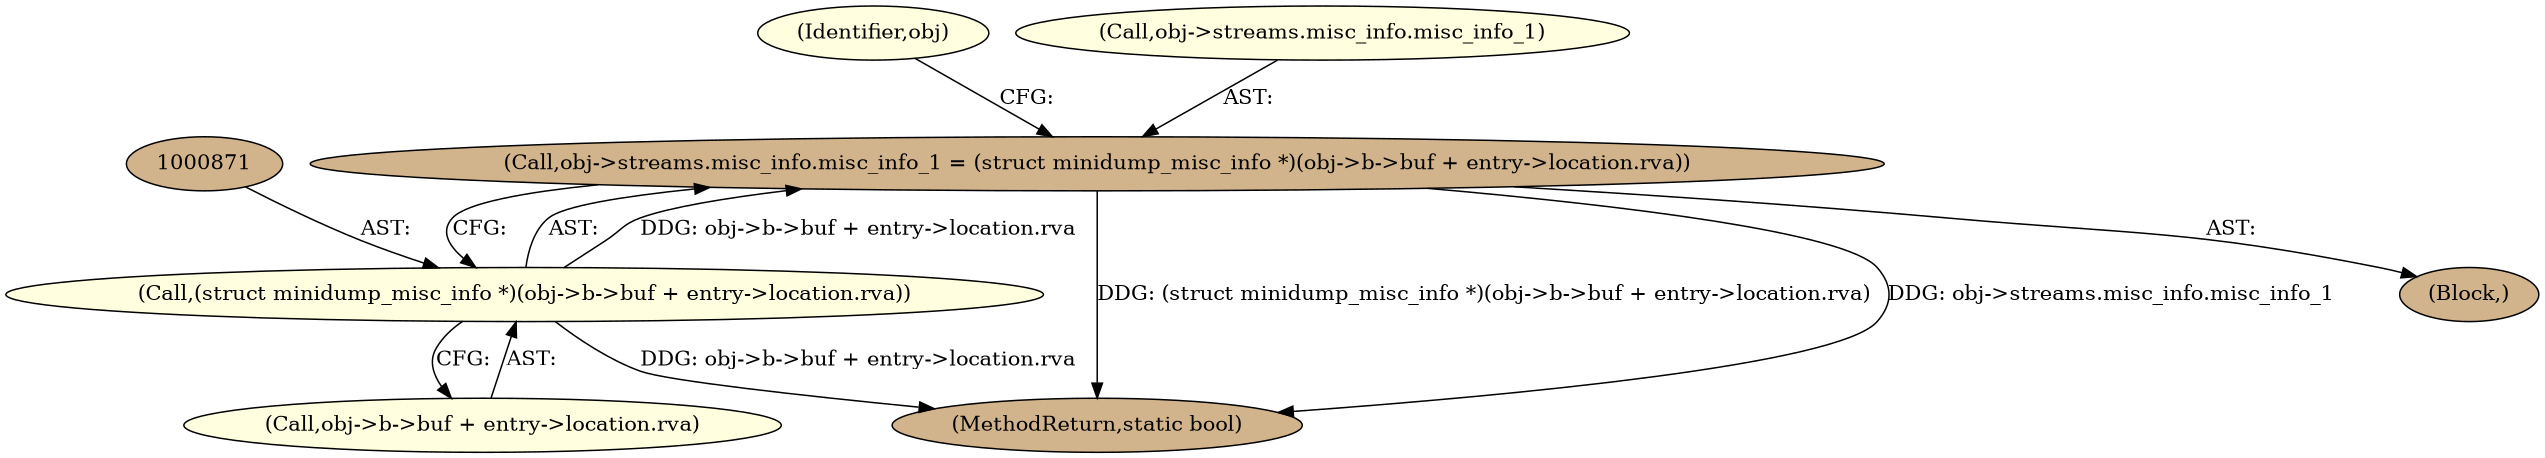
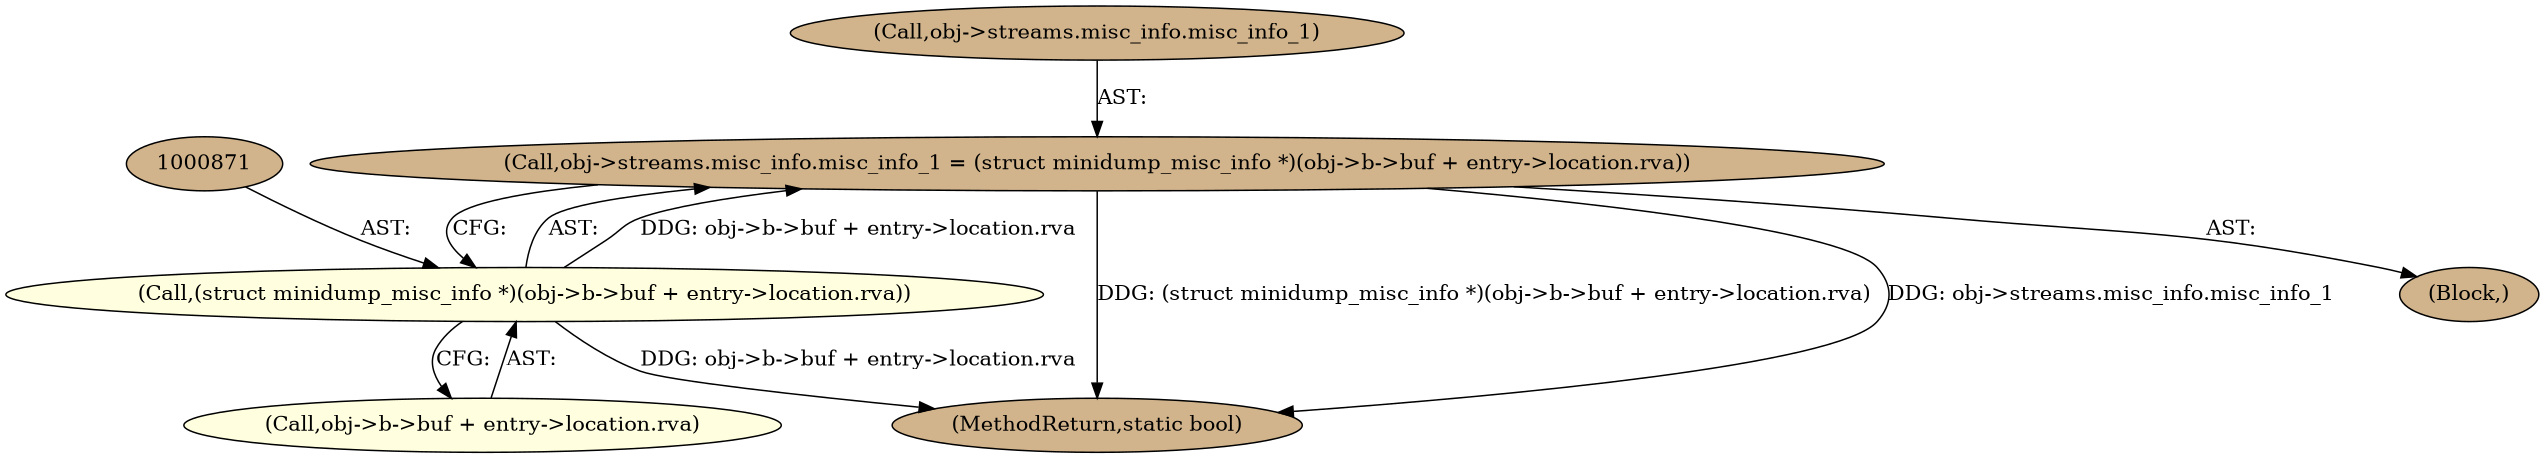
node "(Identifier,obj)": removed
node "(Call,obj->streams.misc_info.misc_info_1)": fillcolor lightyellow -> tan
